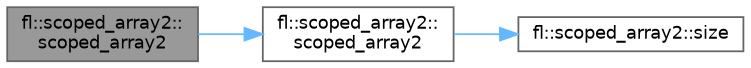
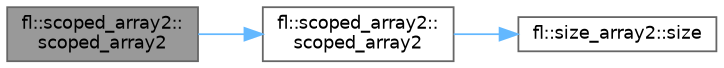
node "fl::scoped_array2::size": label "fl::scoped_array2::size" -> "fl::size_array2::size"
